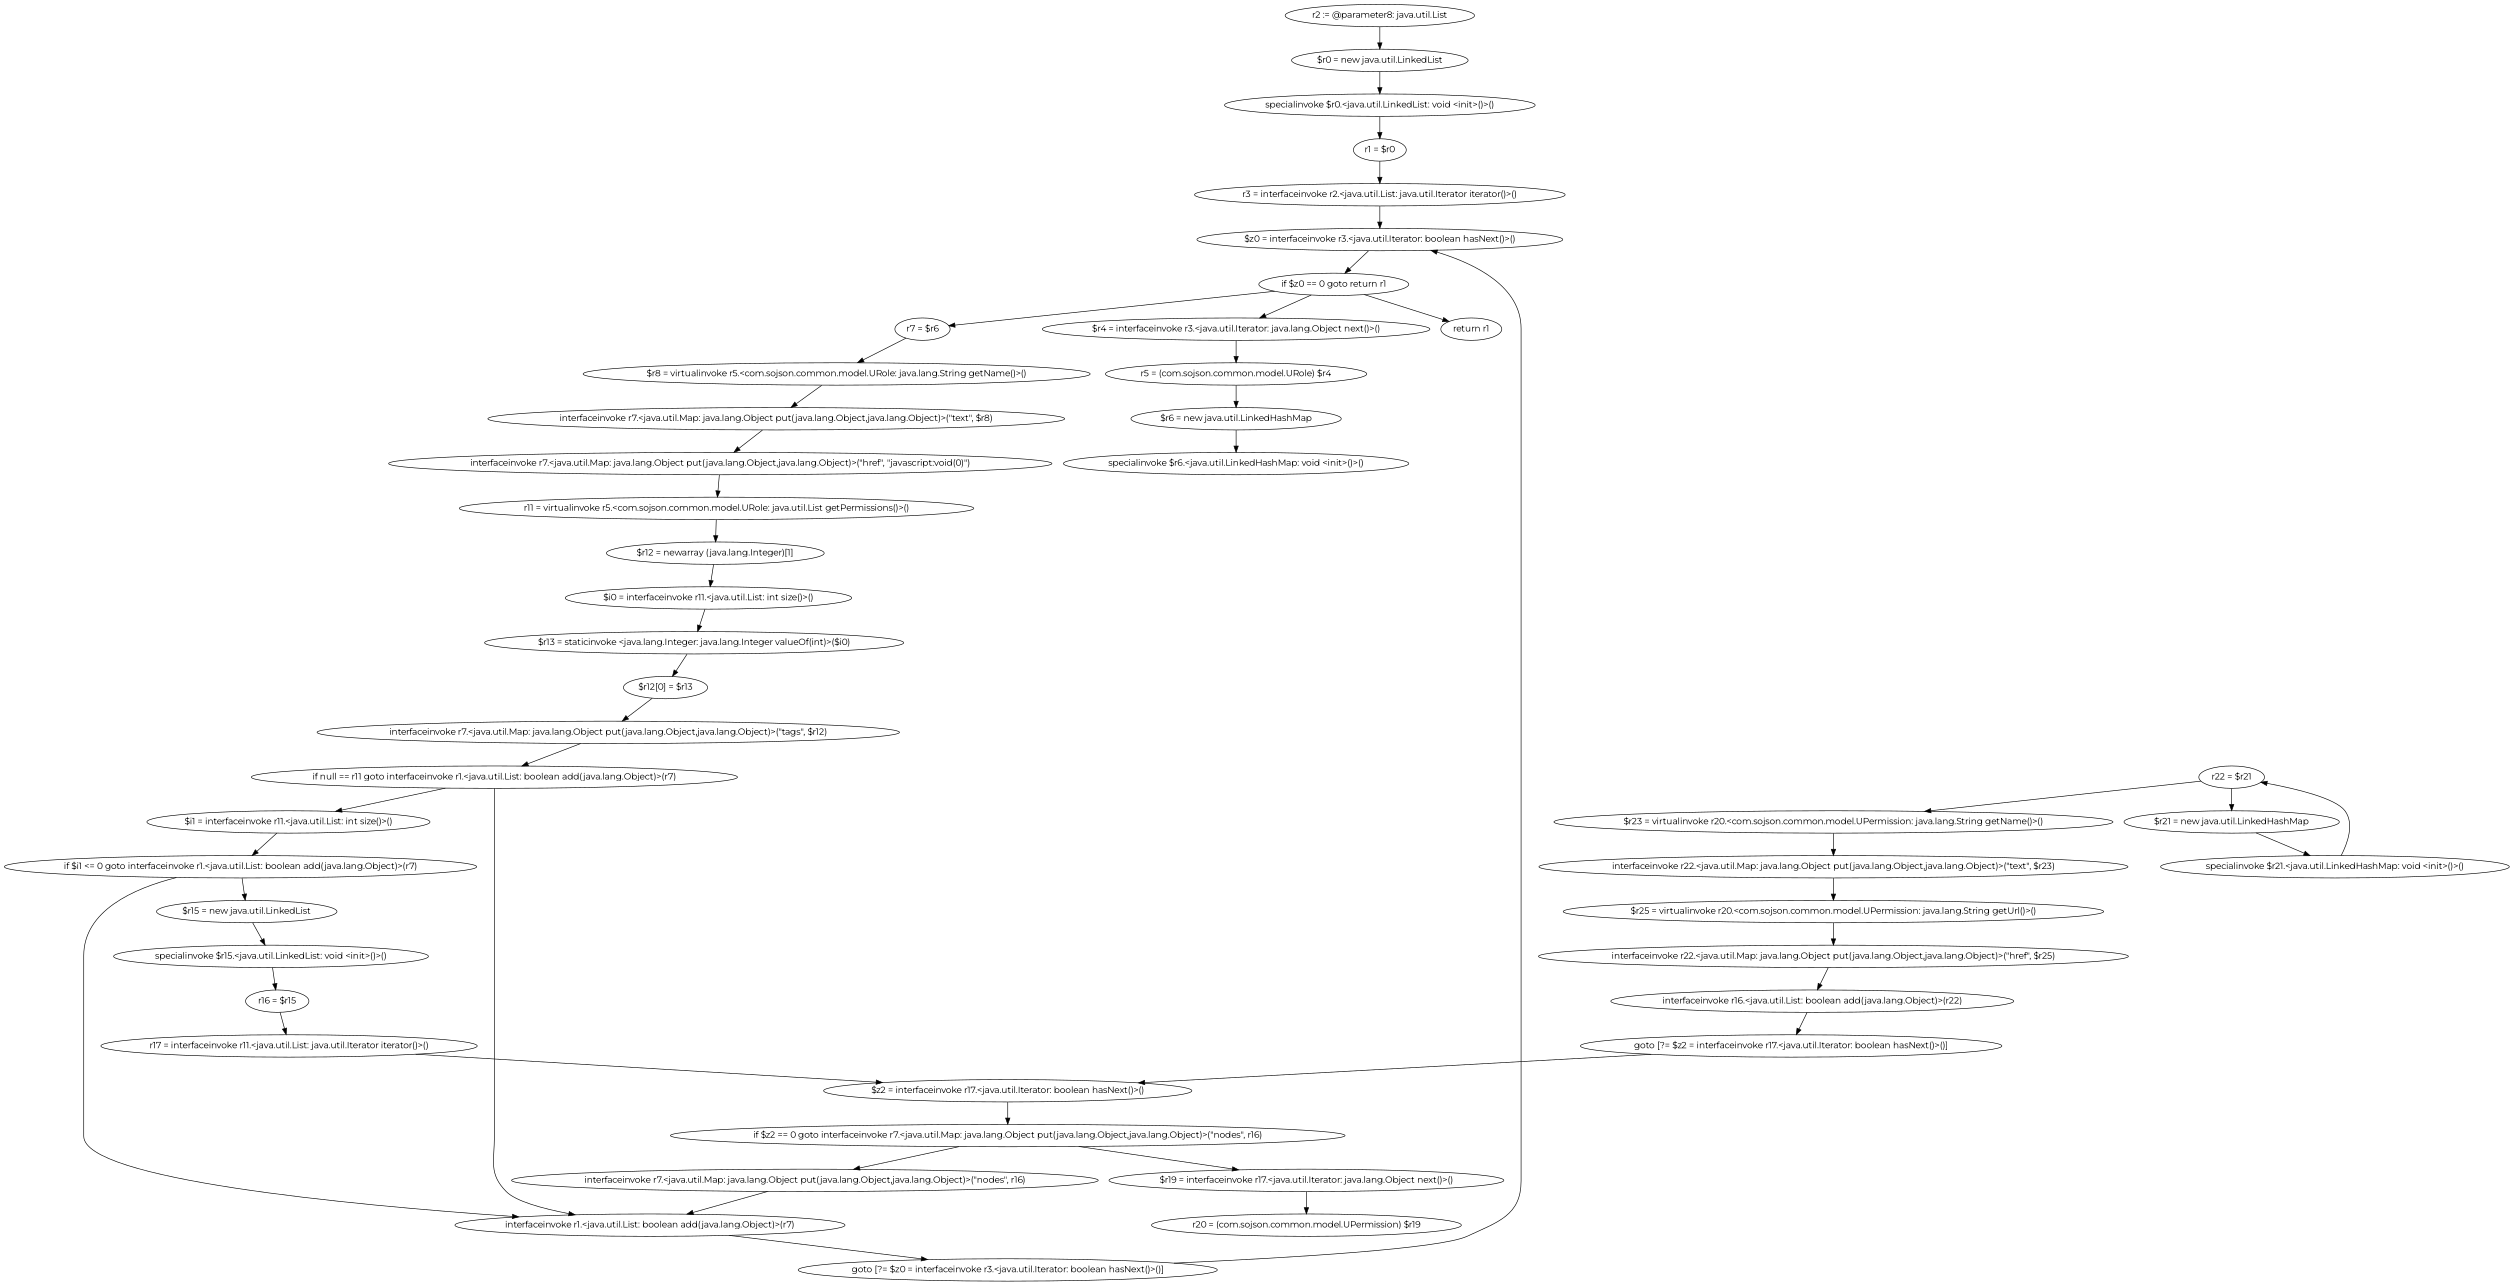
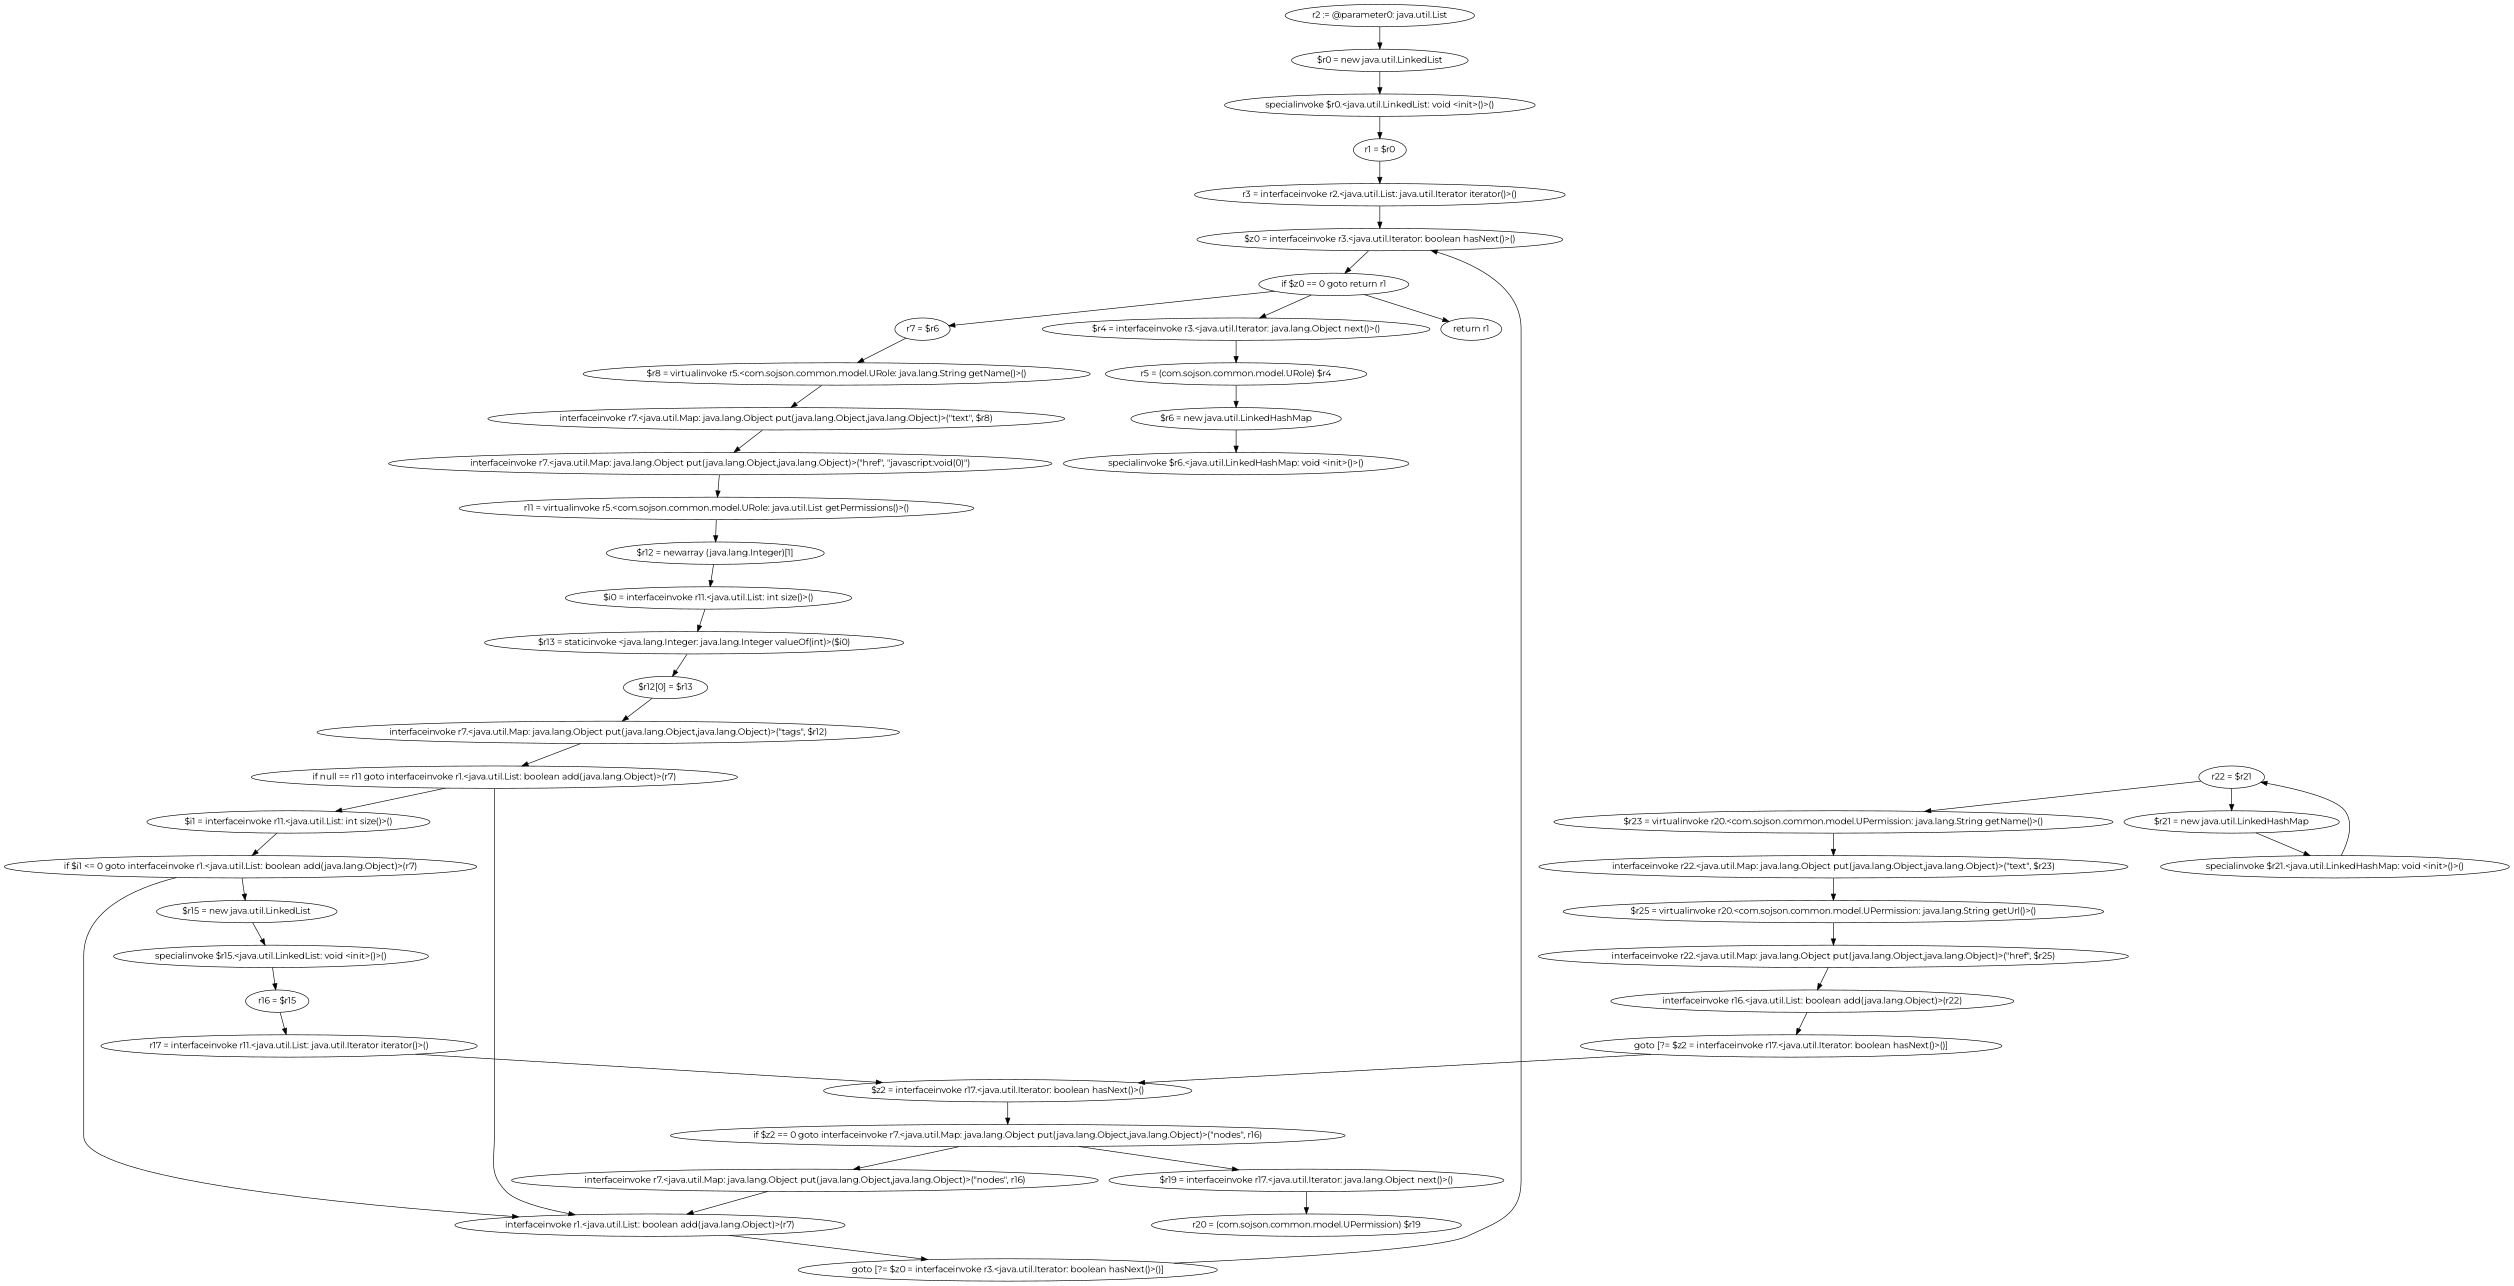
node "r2 := @parameter8: java.util.List": label "r2 := @parameter8: java.util.List" -> "r2 := @parameter0: java.util.List"
